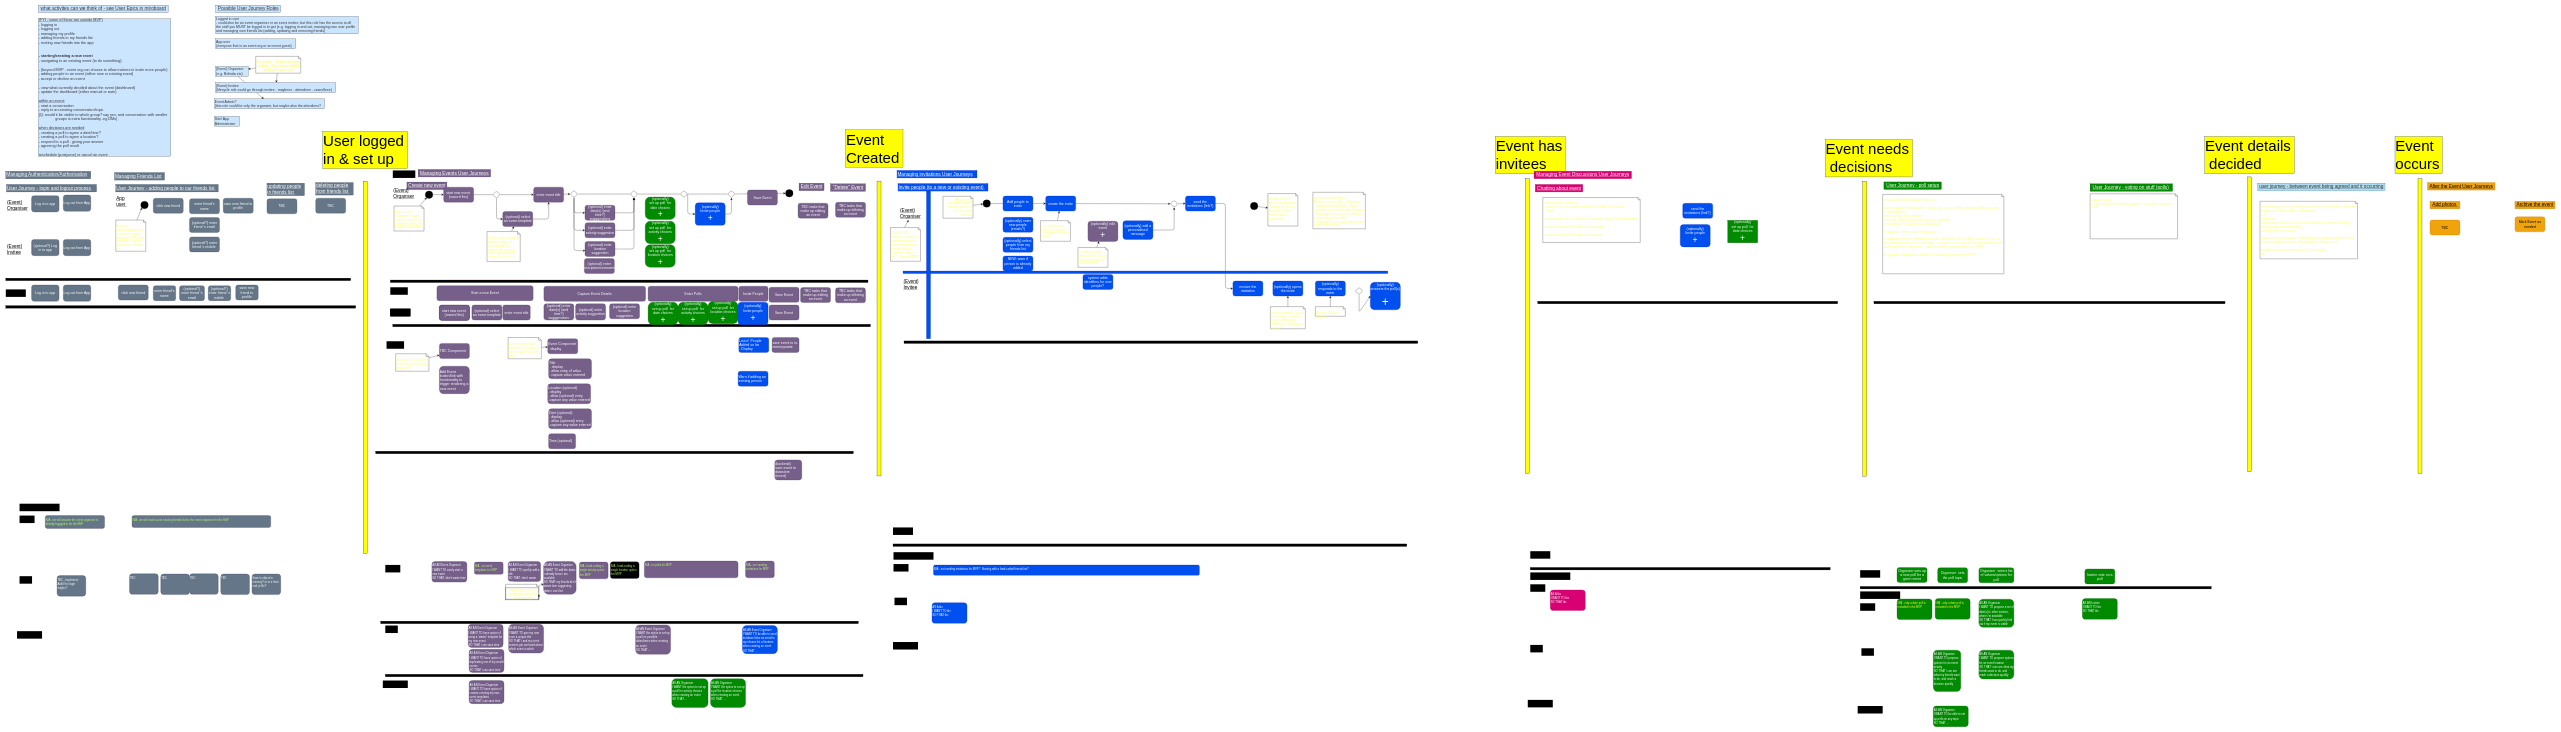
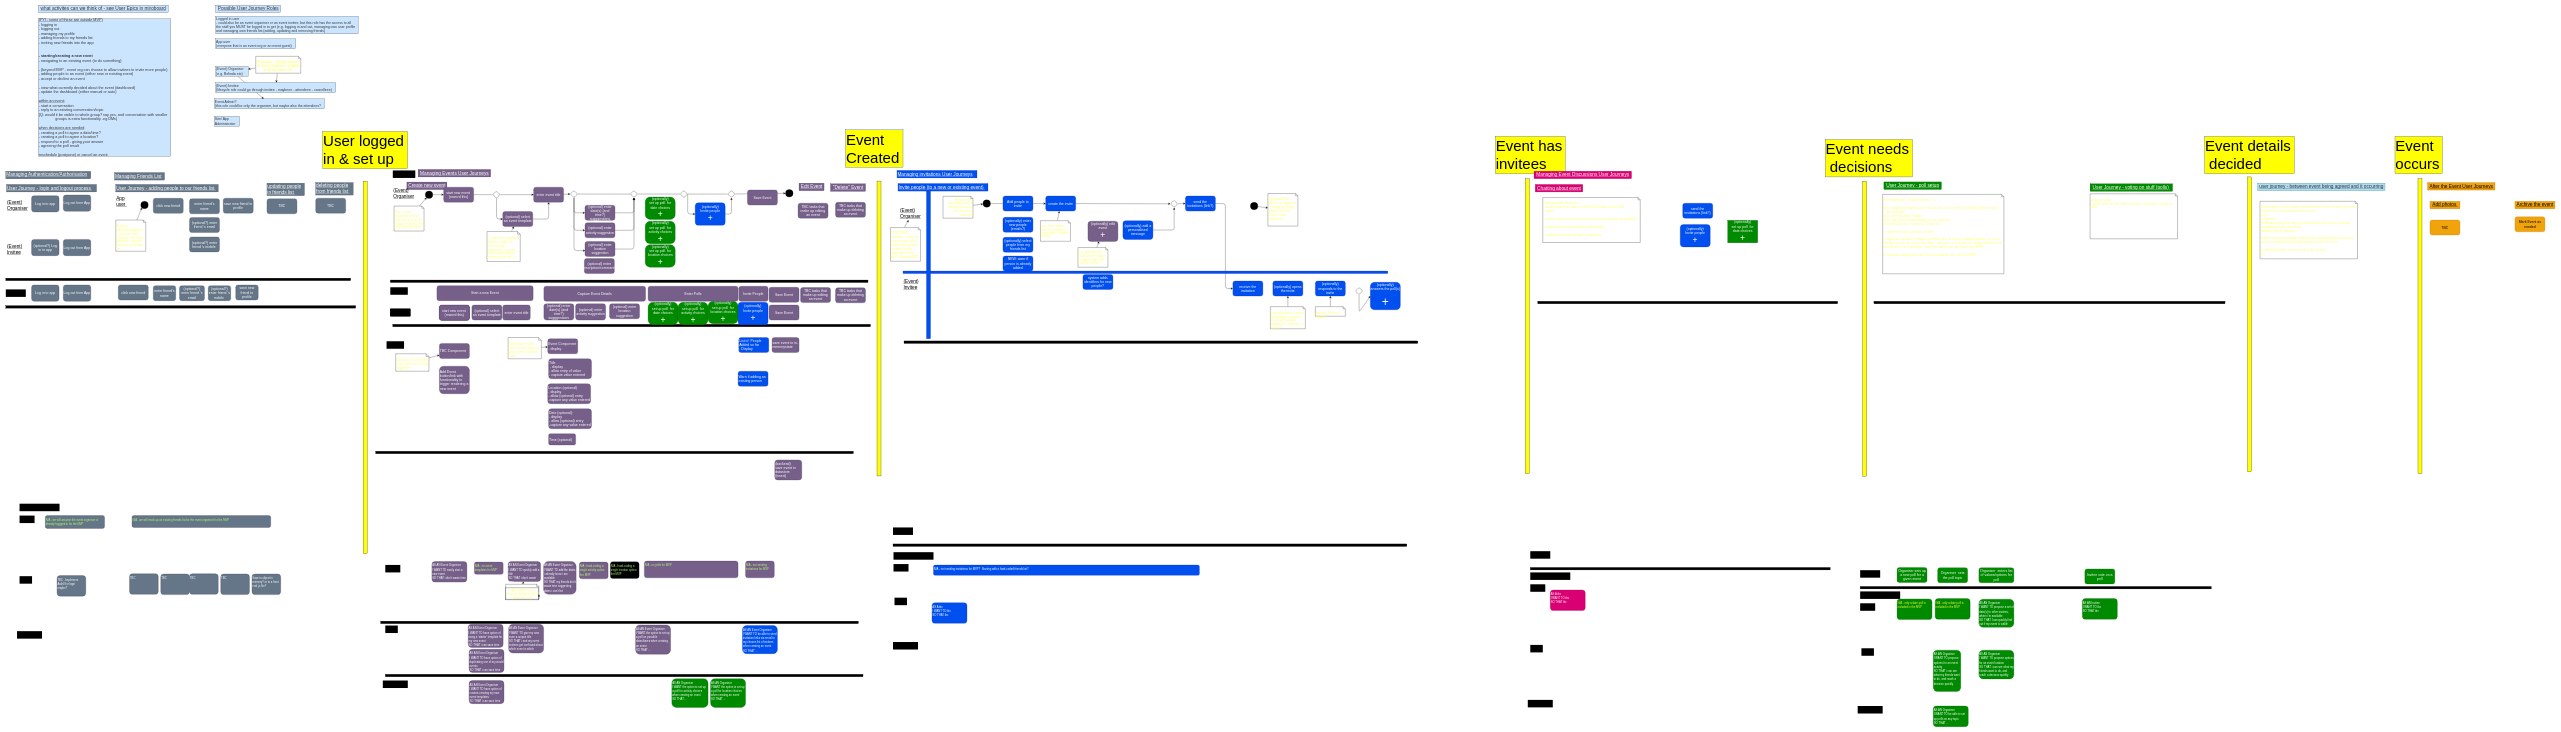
node "Implementation Notes: At this point, the Event Organiser - might get a notification of who's voted for what / who's attending etc - they might get a page in the app of who's voted for what - they might get a unique interactive page for the event": removed
node "Could have templates based on type of attending being organised, e.g pub crawl, group dinner, knitting circle etc :-)": label "Could have templates based on type of attending being organised, e.g pub crawl, group dinner, knitting circle etc :-)" -> "Could have templates based on type of event being organised, e.g pub crawl, group dinner, knitting circle etc :-)"
node "Time (optional)": size 27x15 -> 27x11
edge "might trigger a new event by adding a title all just in one step" -> "AS AN Event Organiser I WANT TO add the dates i already know i am available SO THAT my friends don't waste time suggesting dates i can't list": now "might trigger a new event by adding a title all just in one step" -> "AS AN Event Organiser I WANT TO quickly add a title SO THAT i don't waste time"
